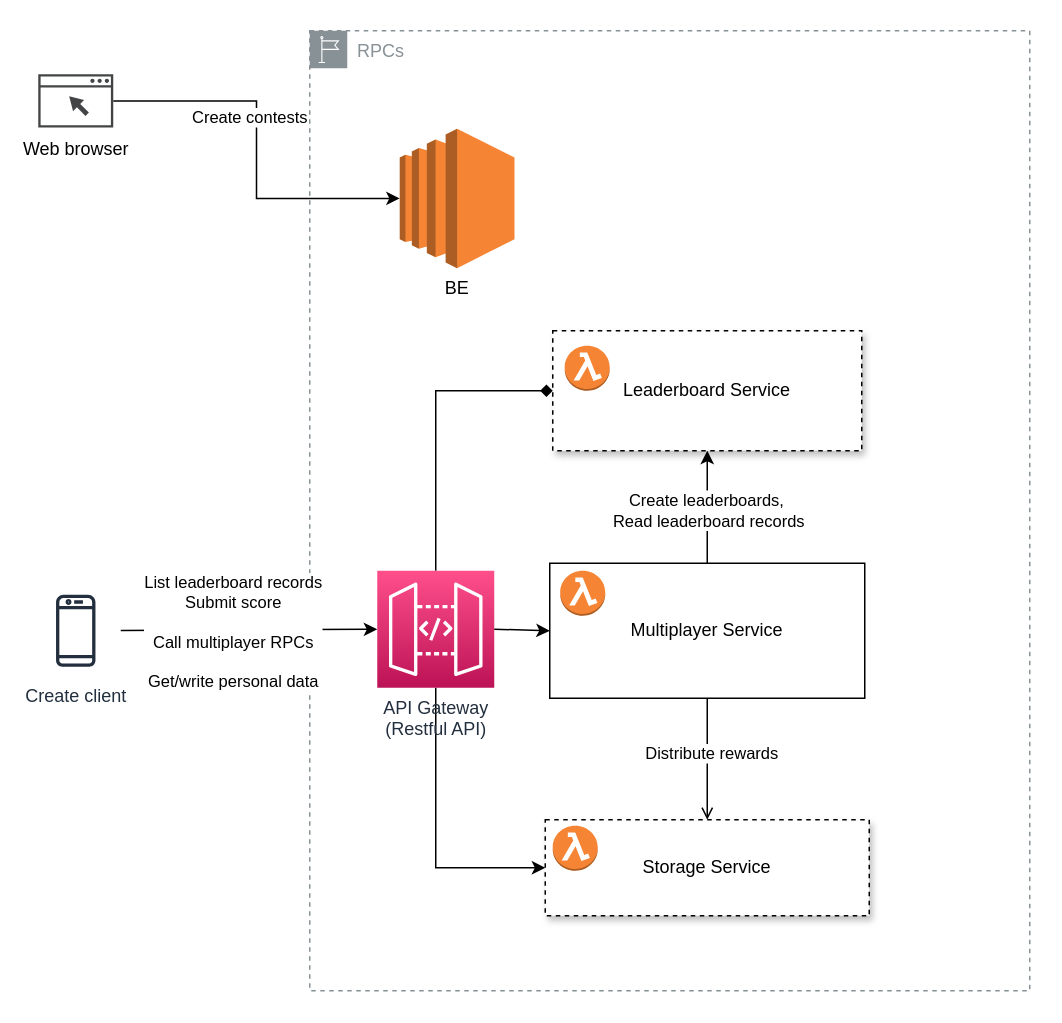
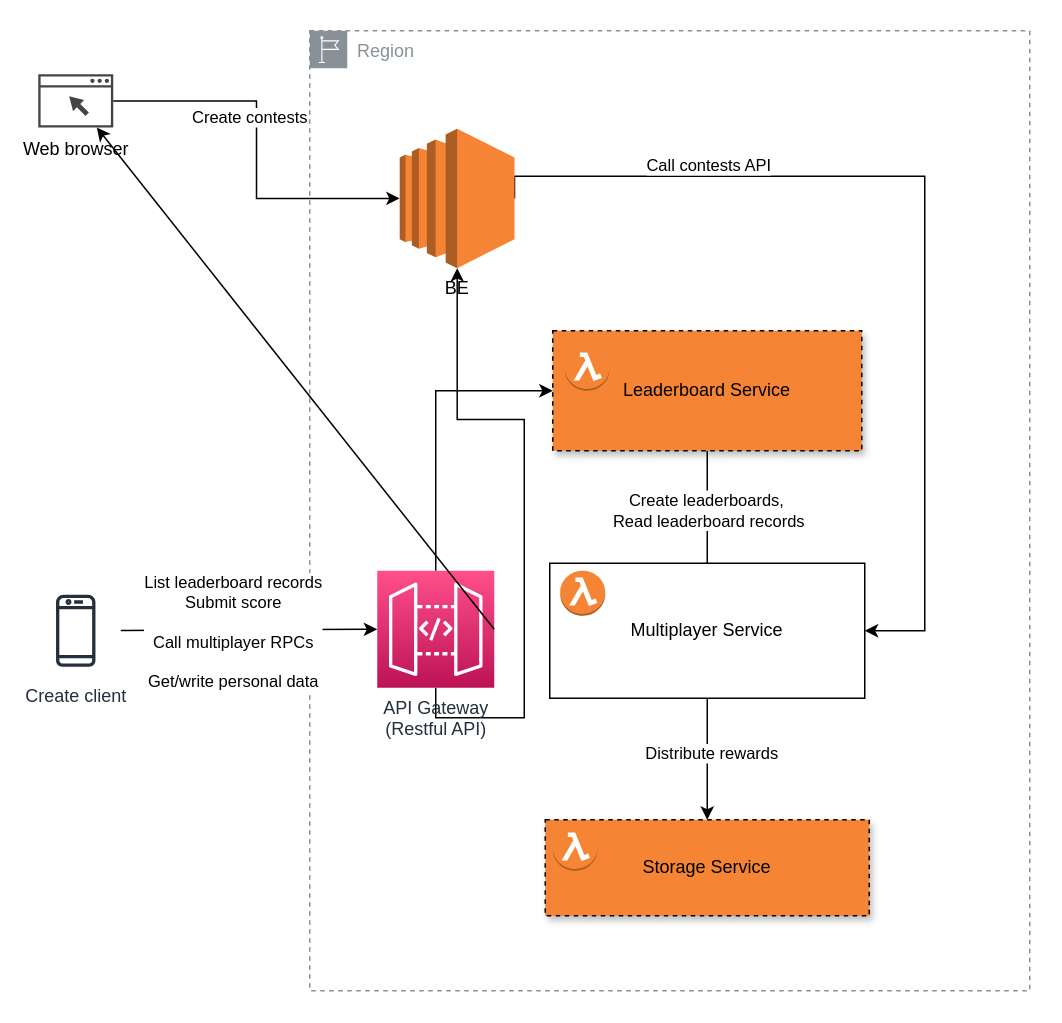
node "RPCs": label "RPCs" -> "Region"
edge "BE" -> "Multiplayer Service": added, label "Call contests API"
edge "API Gateway (Restful API)" -> "Leaderboard Service": arrowhead diamond -> classic
node "Leaderboard Service": fillcolor #ffffff -> #f58534
edge "Multiplayer Service" -> "Leaderboard Service": arrowhead classic -> none
edge "API Gateway (Restful API)" -> "Multiplayer Service": now "API Gateway (Restful API)" -> "Web browser"
edge "Multiplayer Service" -> "Storage Service": arrowhead open -> classic
edge "API Gateway (Restful API)" -> "Storage Service": now "API Gateway (Restful API)" -> "BE"
node "Storage Service": fillcolor #ffffff -> #f58534
